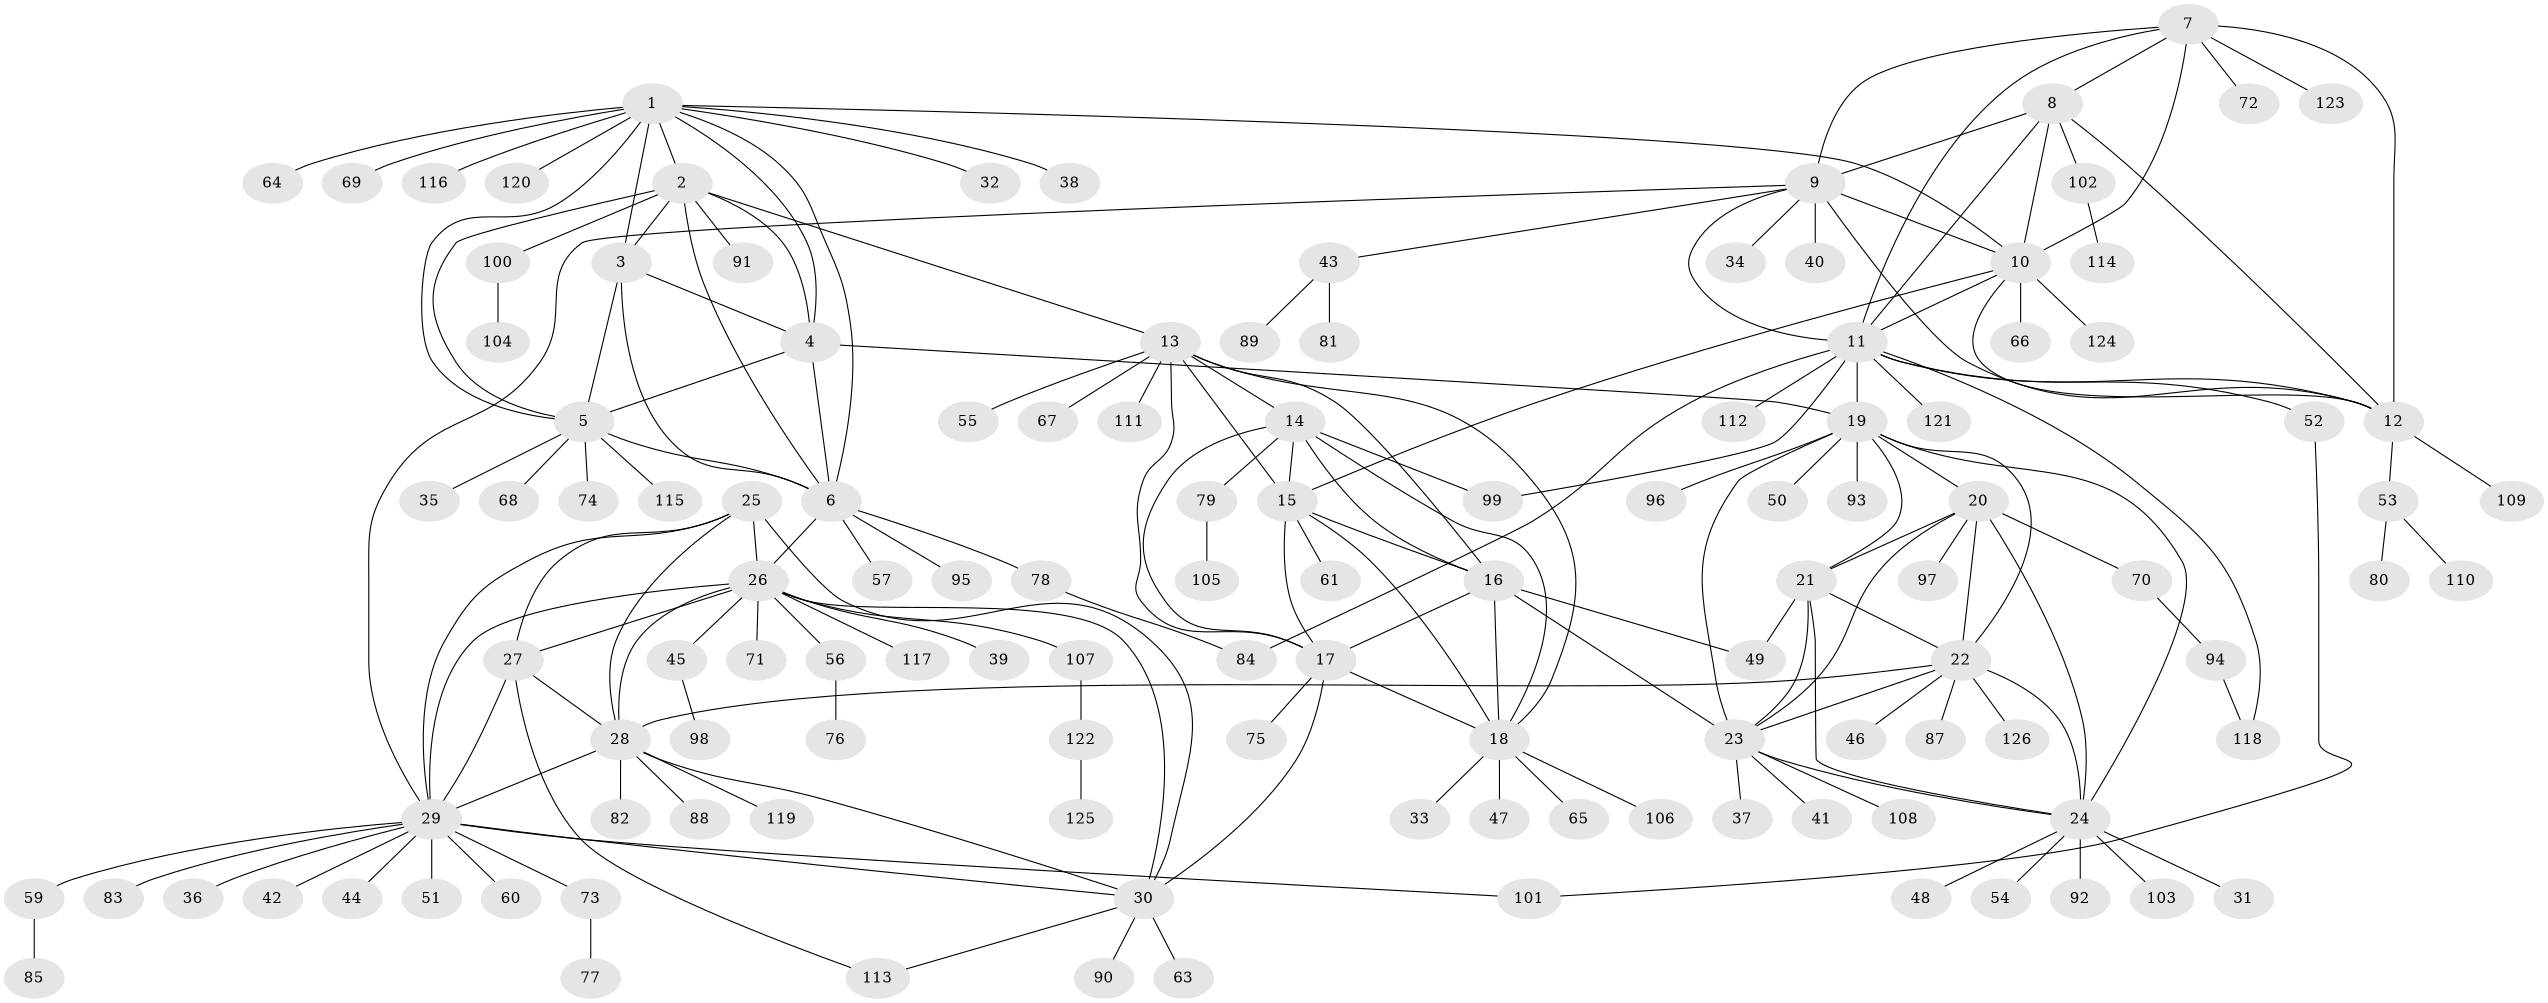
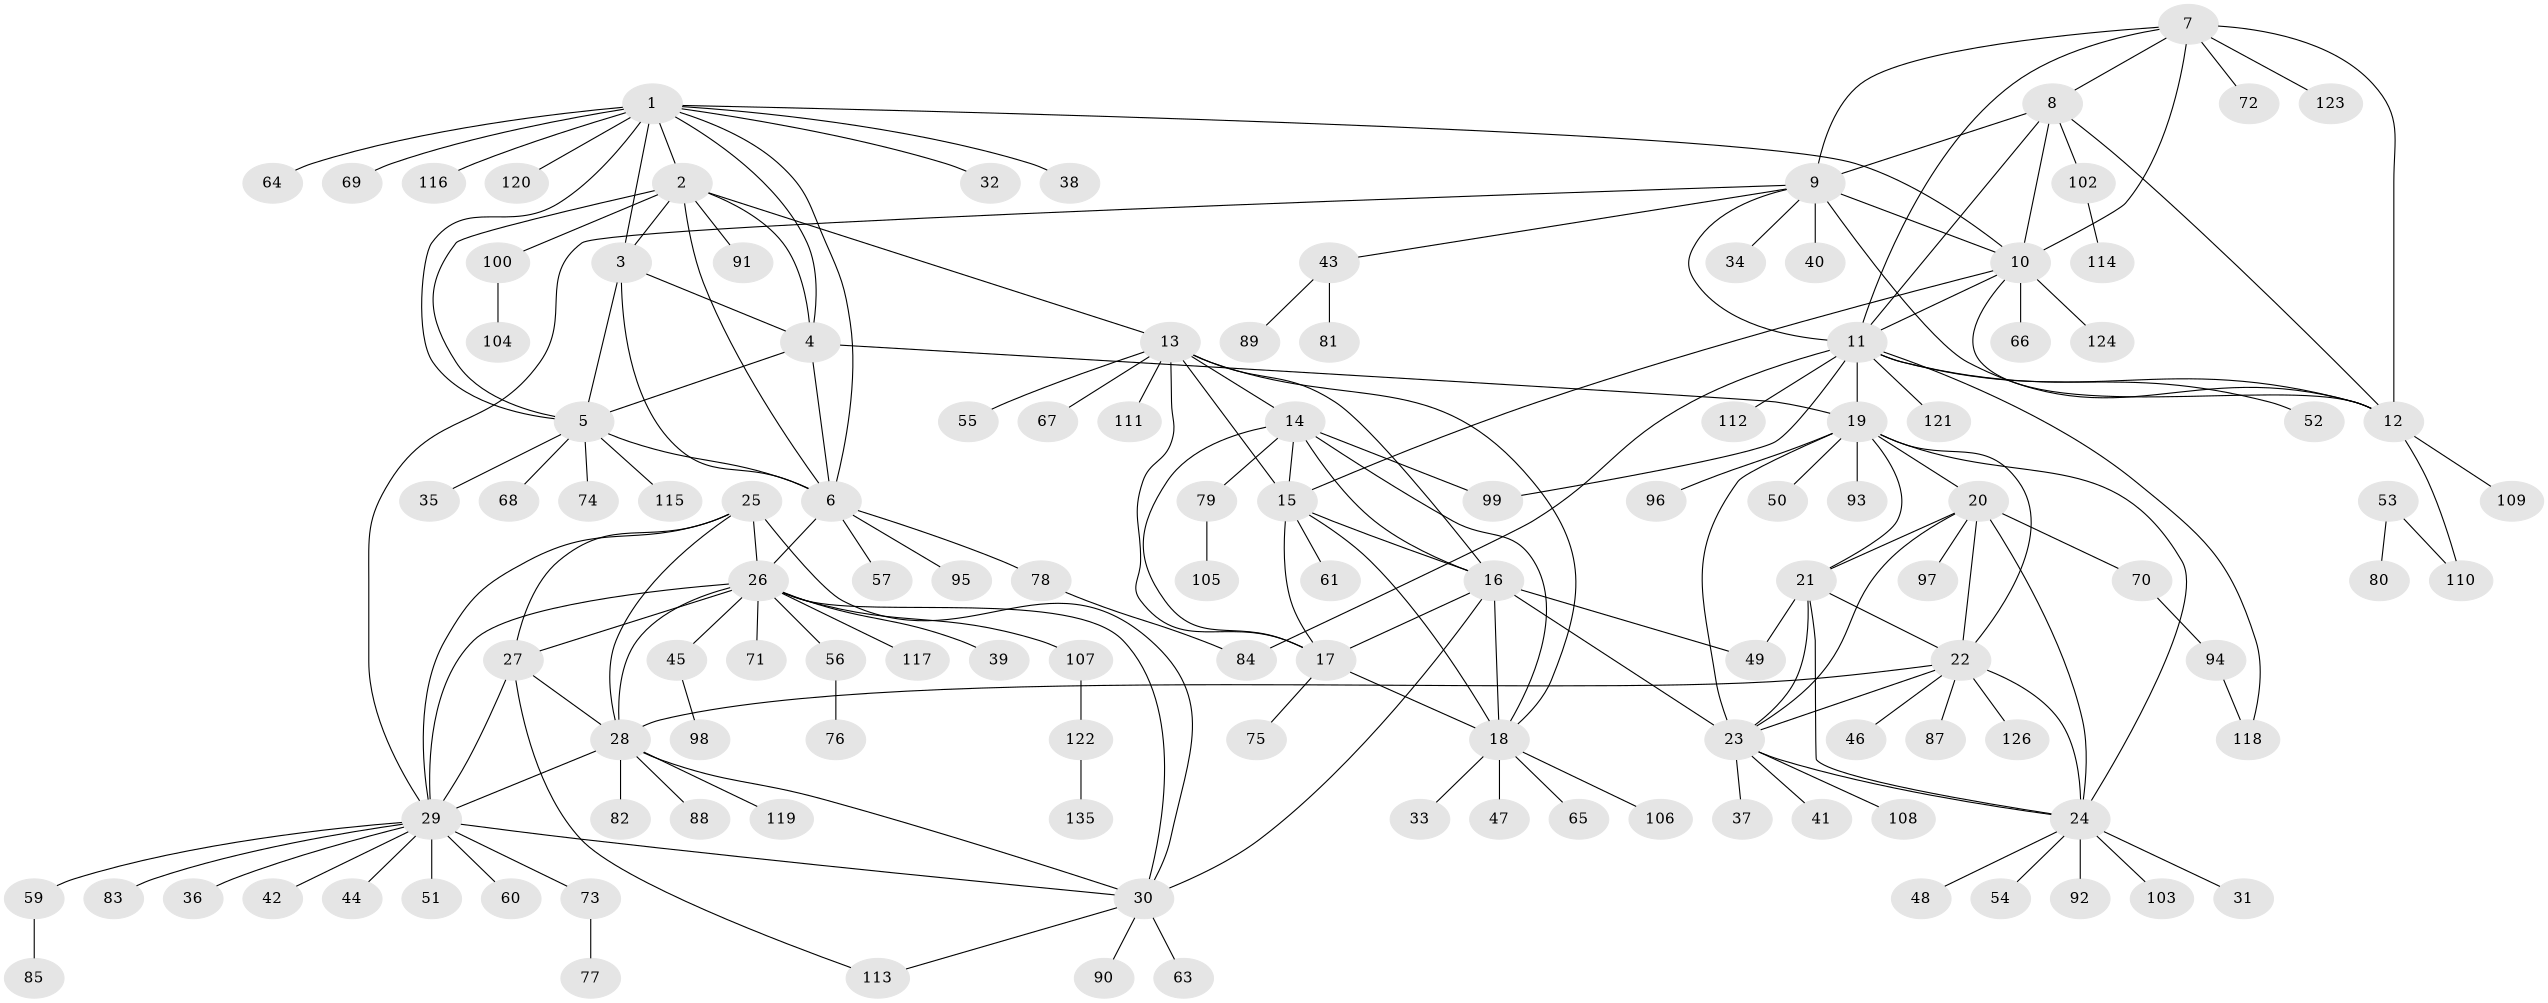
edge "12" -- "53": now "12" -- "110"
edge "17" -- "30": now "16" -- "30"
node "125": label "125" -> "135"
node "101": removed
